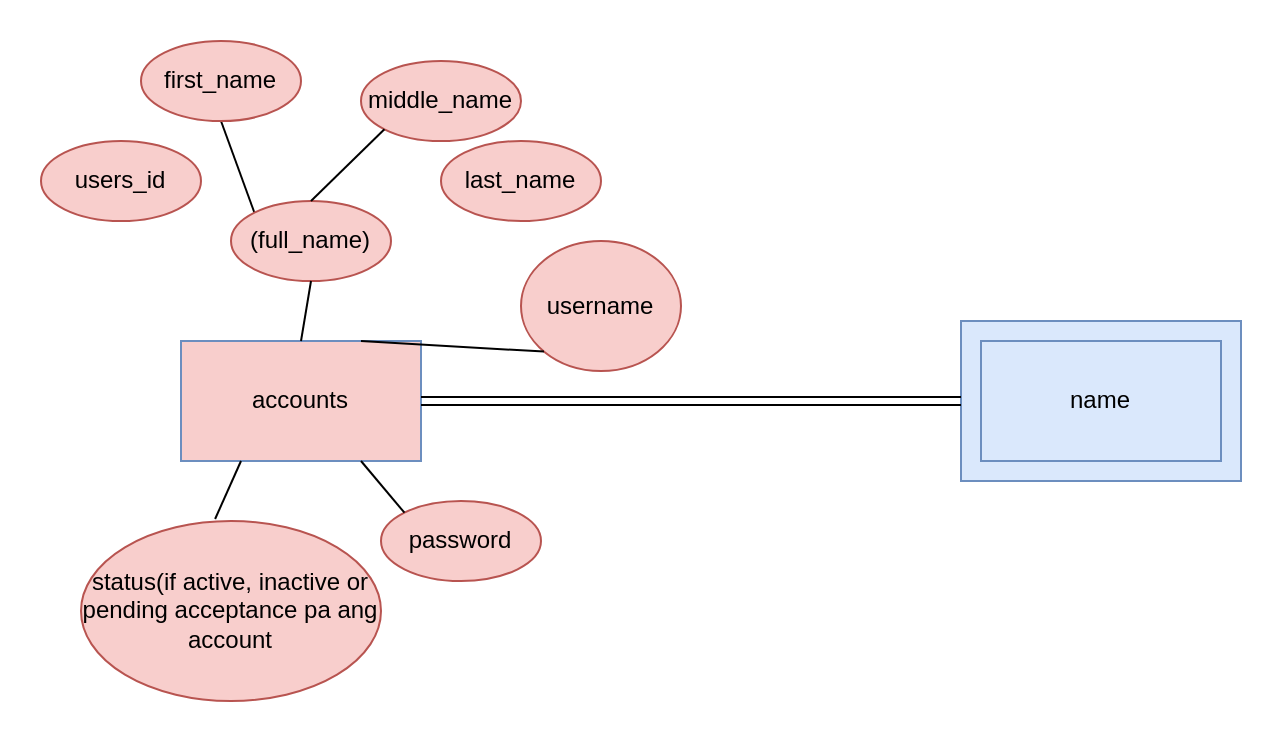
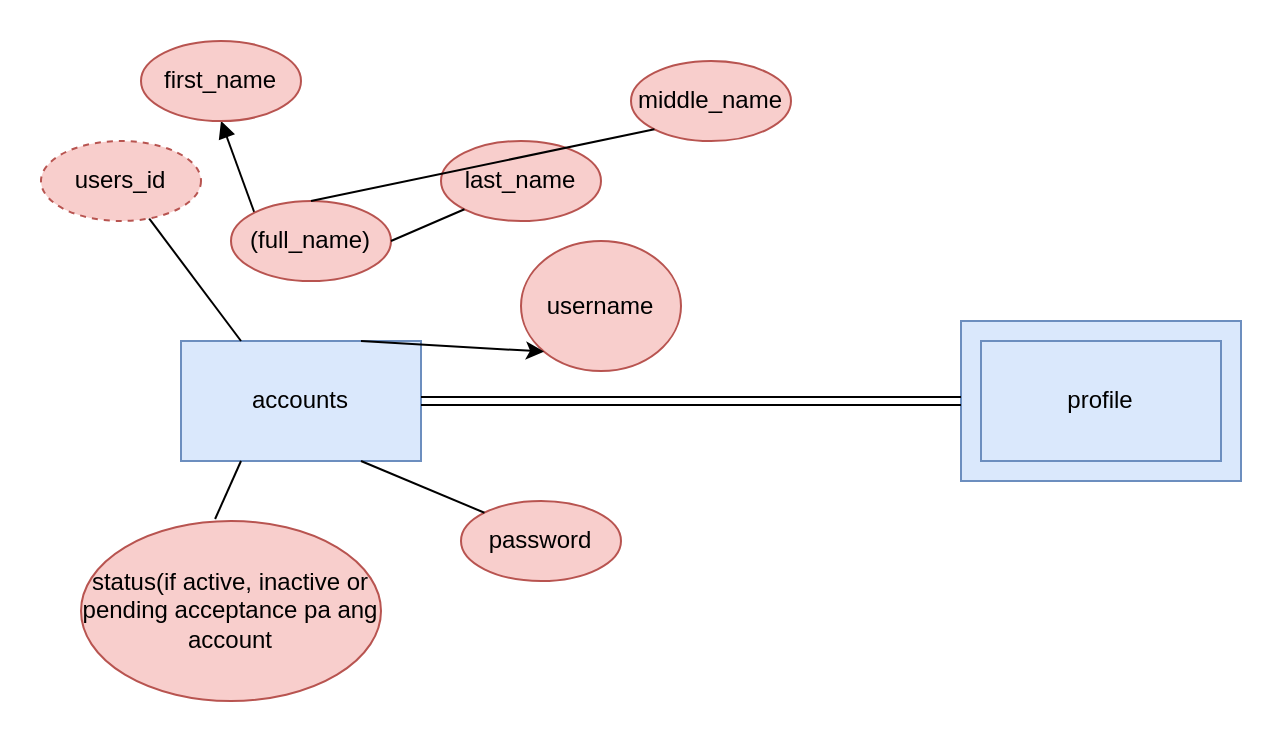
node "middle_name": moved (441, 101) -> (711, 101)
edge "first_name" -- "(full_name)": arrowhead none -> block
node "users_id": style solid -> dashed
edge "last_name" -- "(full_name)": added
edge "users_id" -- "accounts": added
edge "(full_name)" -- "accounts": removed
edge "username" -- "accounts": arrowhead none -> classic
node "accounts": fillcolor #f8cecc -> #dae8fc
node "name": label "name" -> "profile"
node "password": moved (461, 541) -> (541, 541)
